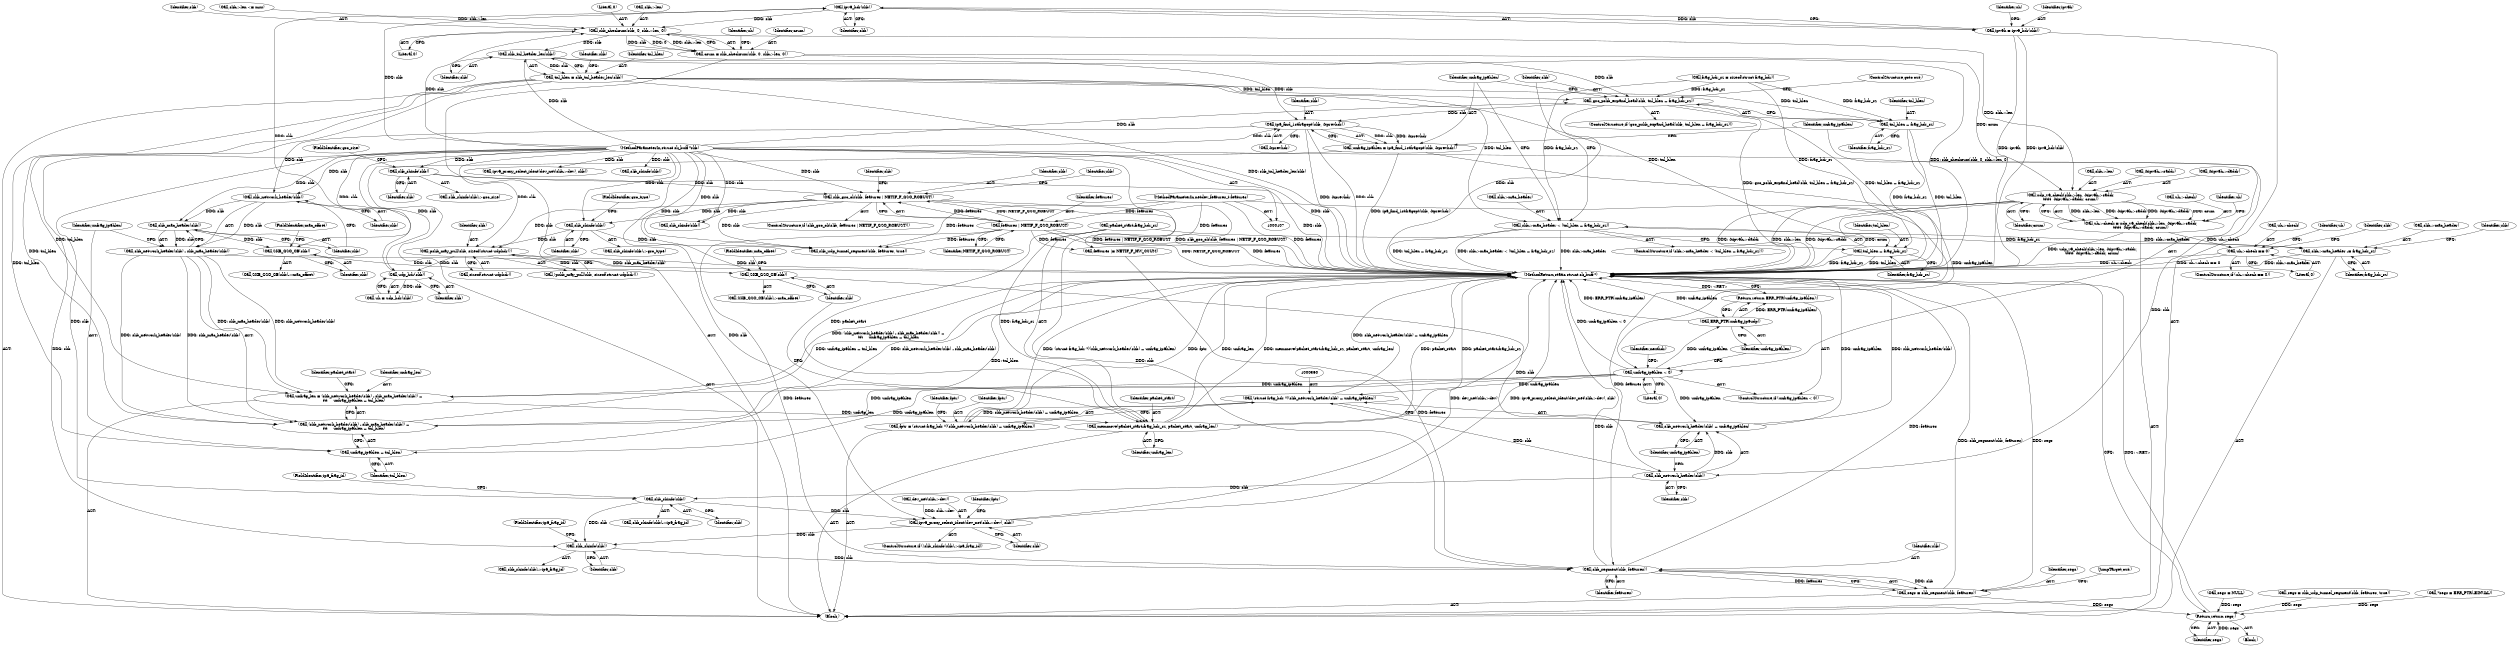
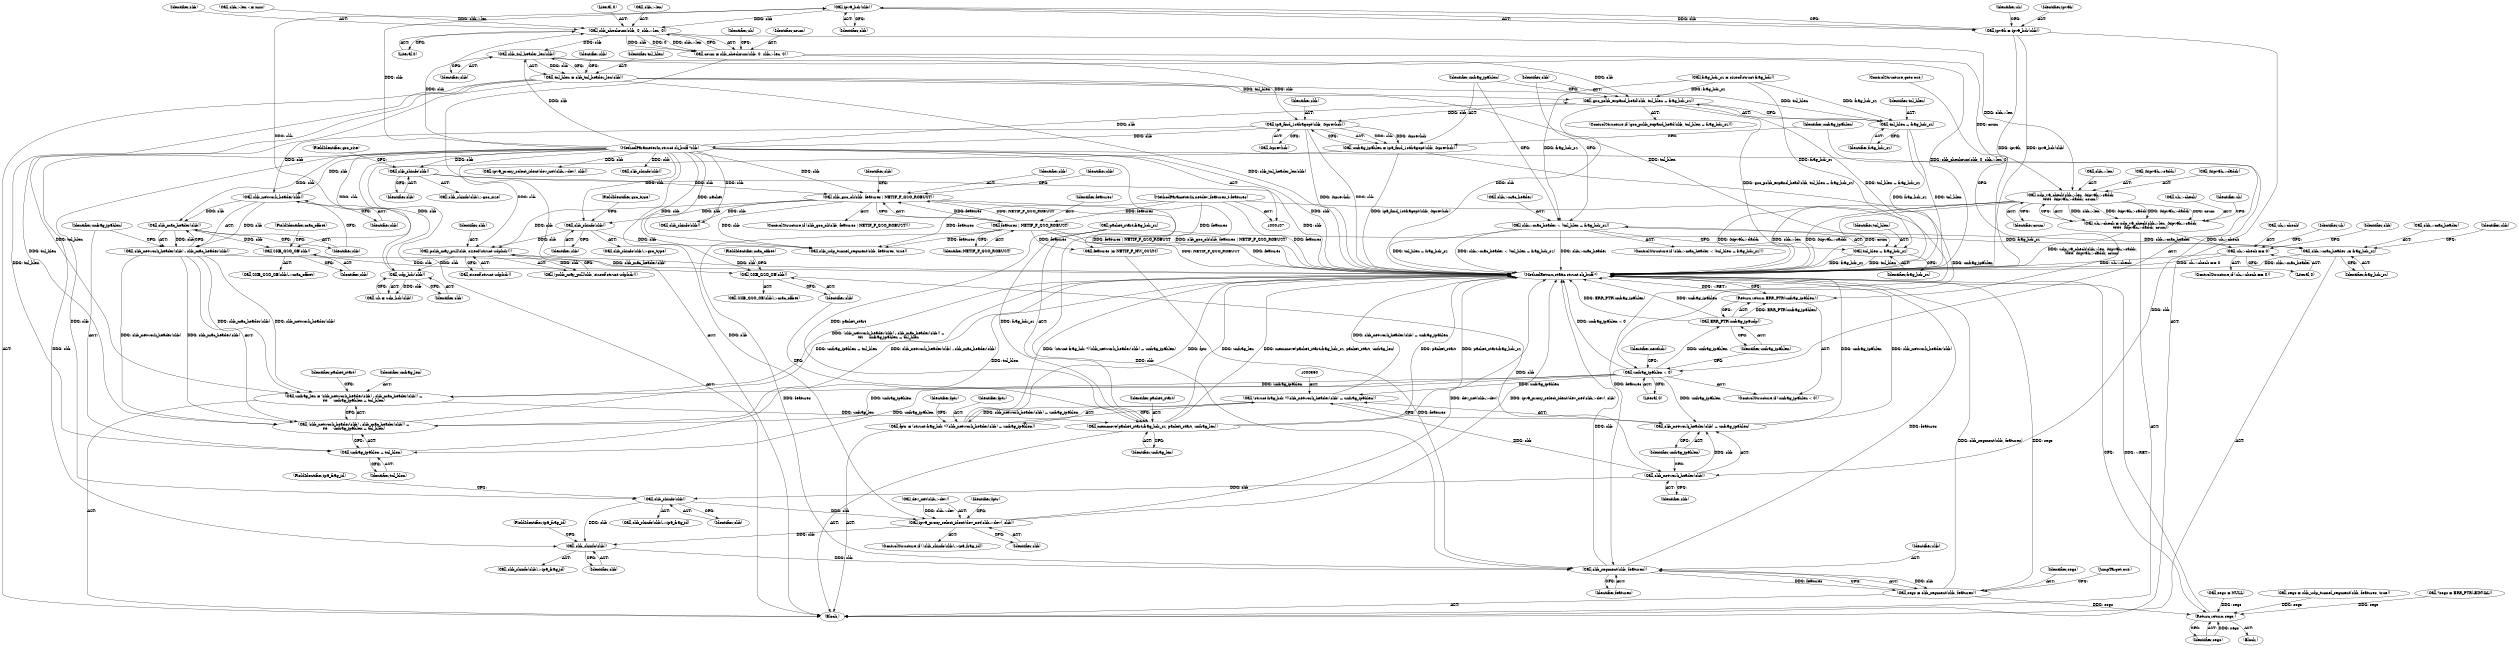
edge "(ControlStructure,goto out;)" -> "(Call,gso_pskb_expand_head(skb, tnl_hlen + frag_hdr_sz))": now "(ControlStructure,goto out;)" -> "(Return,return ERR_PTR(unfrag_ip6hlen);)"
edge "(Call,tnl_hlen = skb_tnl_header_len(skb))" -> "(Call,skb->mac_header < (tnl_hlen + frag_hdr_sz))": removed, label "DDG: tnl_hlen"
edge "(MethodParameterIn,struct sk_buff *skb)" -> "(Call,ip6_find_1stfragopt(skb, &prevhdr))": reversed
edge "(MethodParameterIn,struct sk_buff *skb)" -> "(Call,skb_udp_tunnel_segment(skb, features, true))": label "DDG: skb" -> "DDG: packet"
edge "(Identifier,NETIF_F_GSO_ROBUST)" -> "(Call,features | NETIF_F_GSO_ROBUST)": label "CFG: " -> "AST: "
